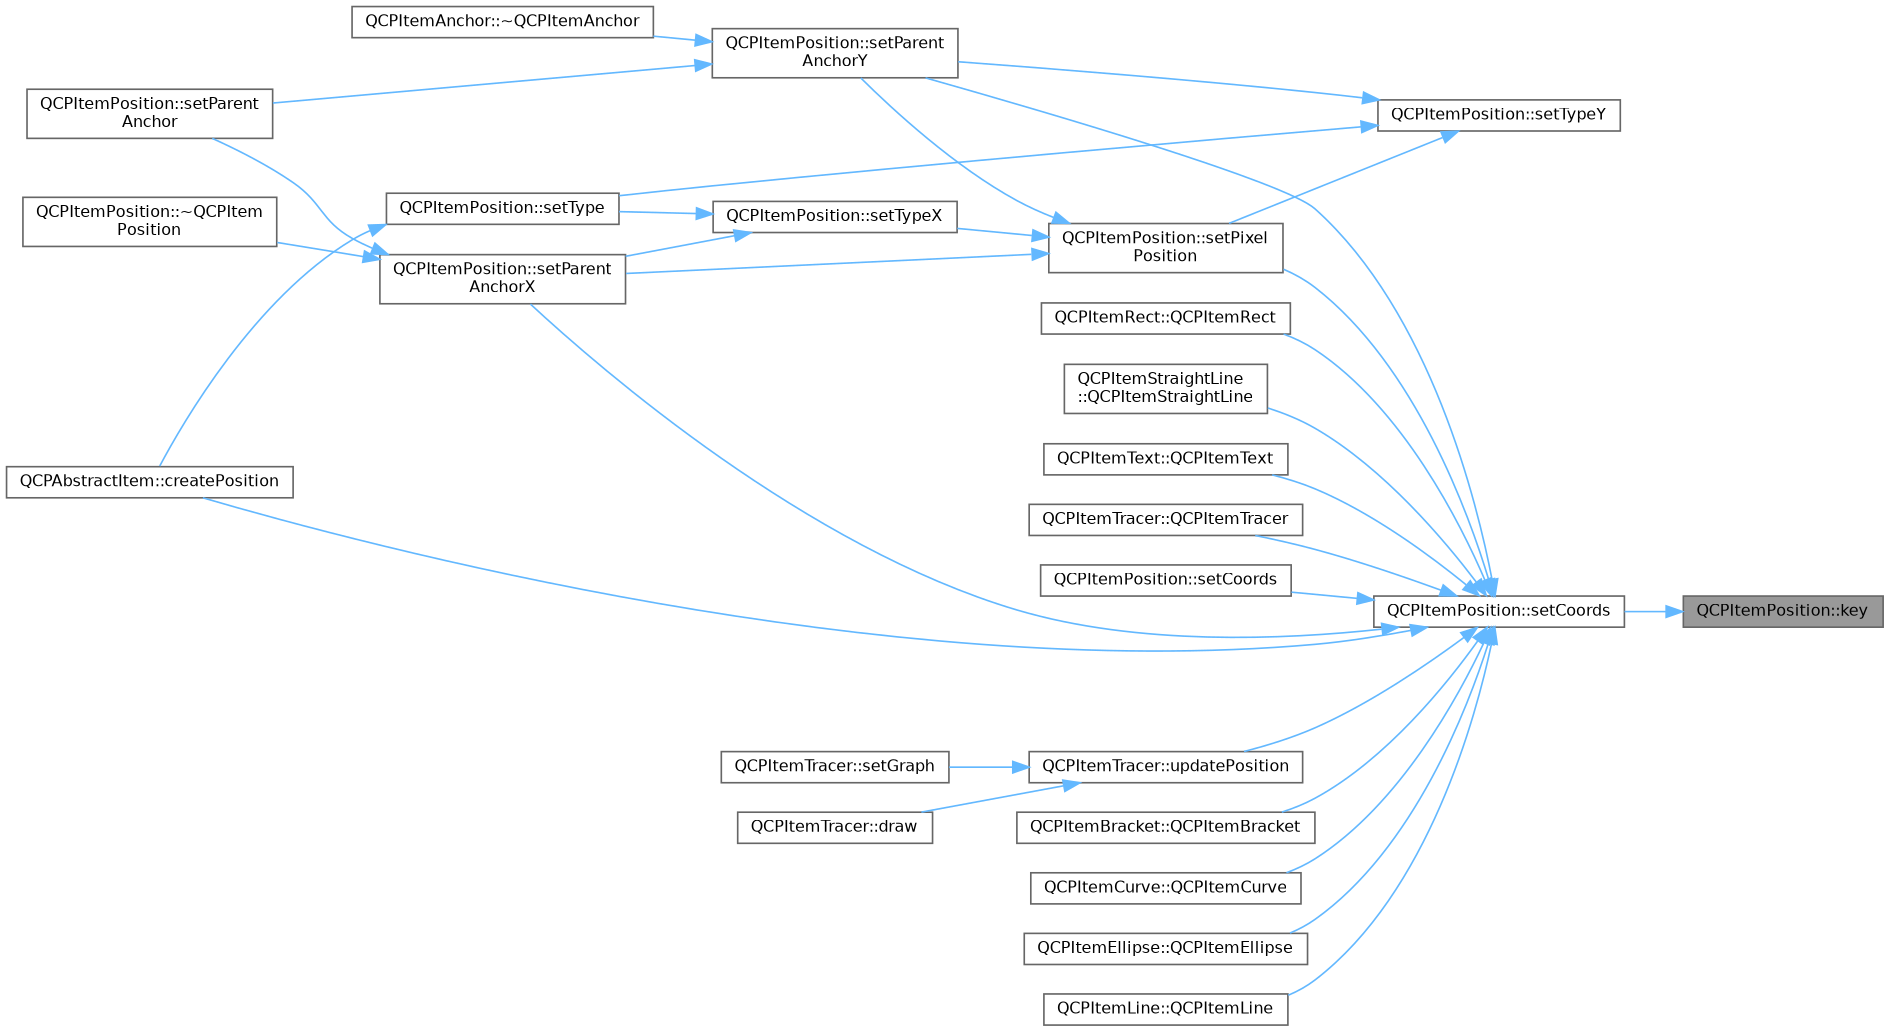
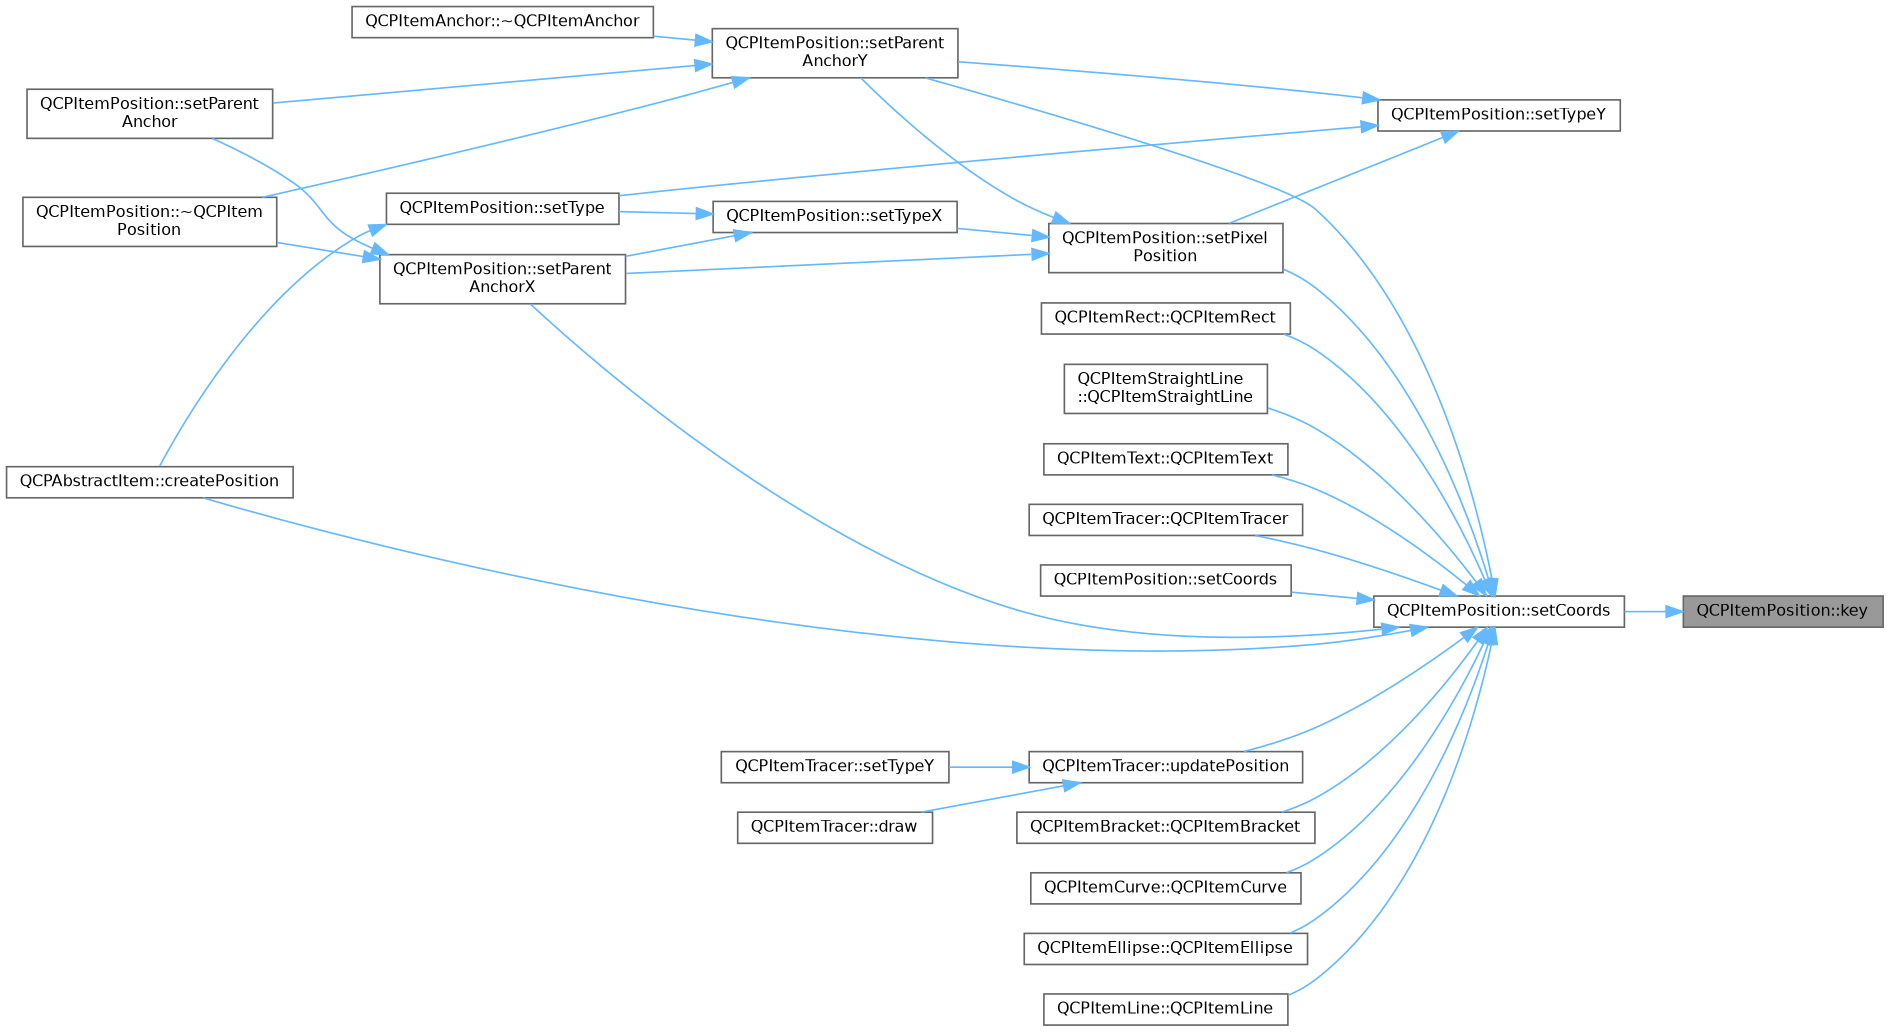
edge "QCPItemPosition::~QCPItem Position" -> "QCPItemPosition::setParent AnchorY": added
node "QCPItemTracer::setGraph": label "QCPItemTracer::setGraph" -> "QCPItemTracer::setTypeY"
